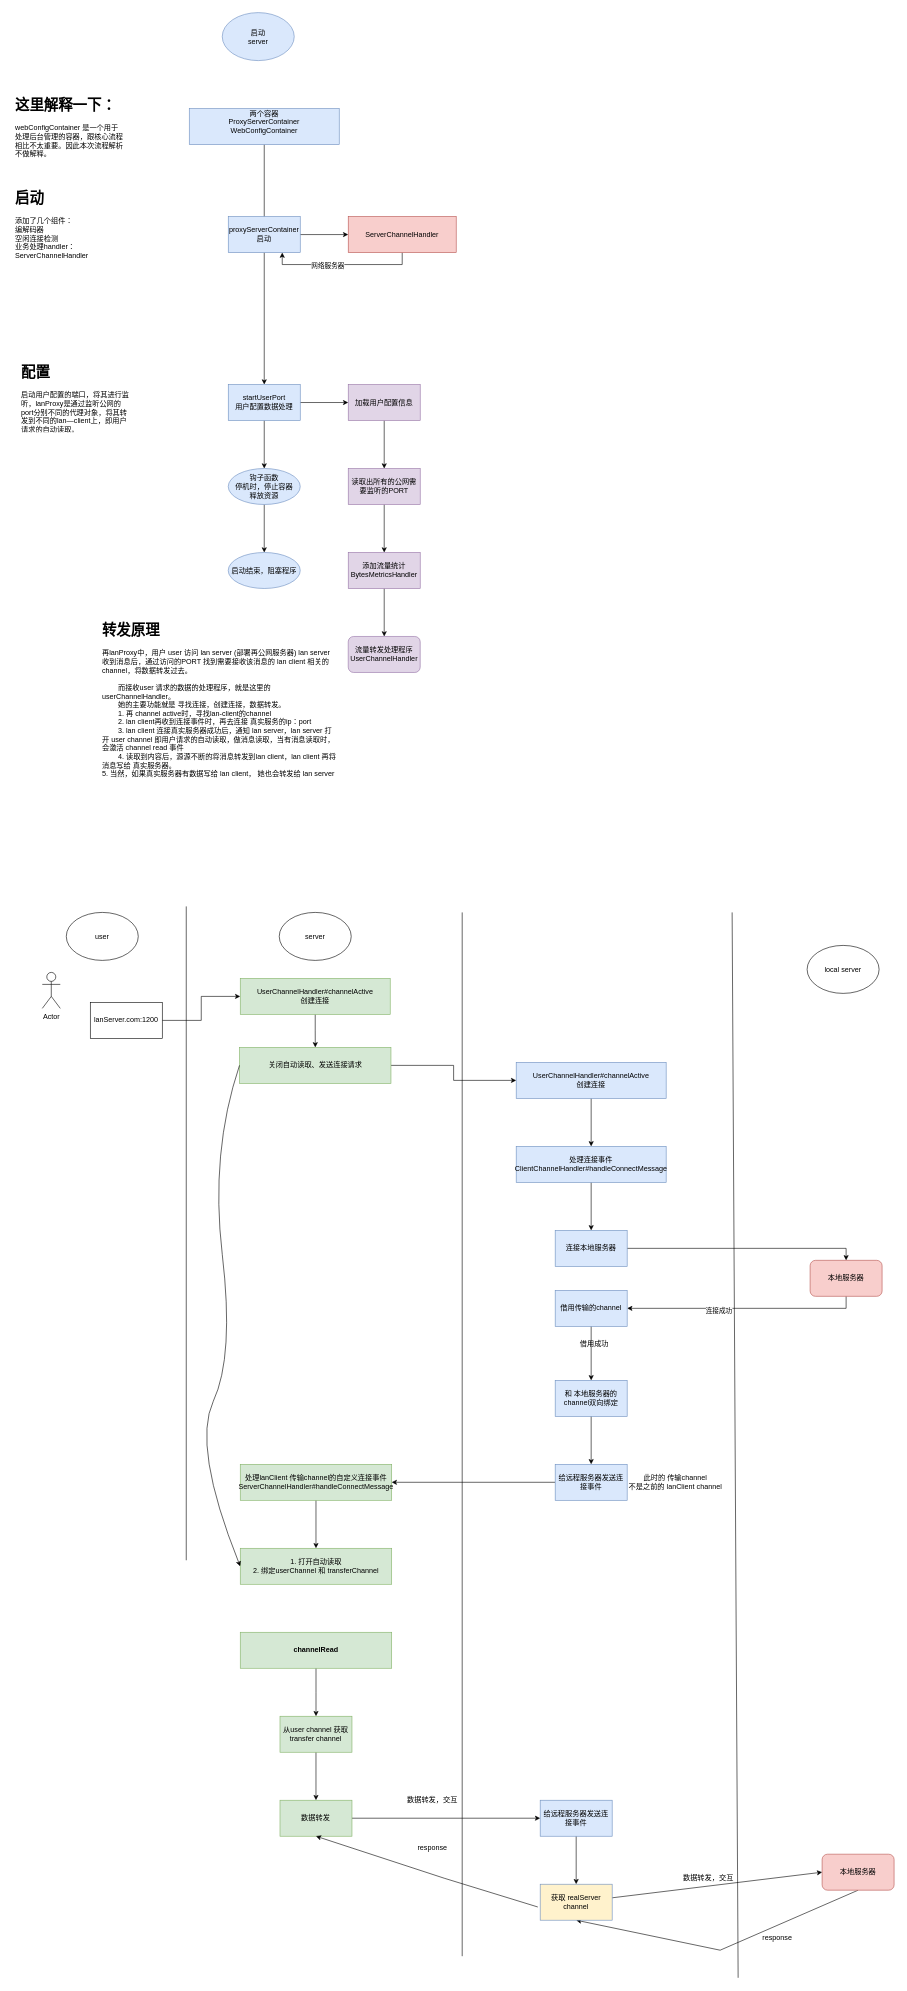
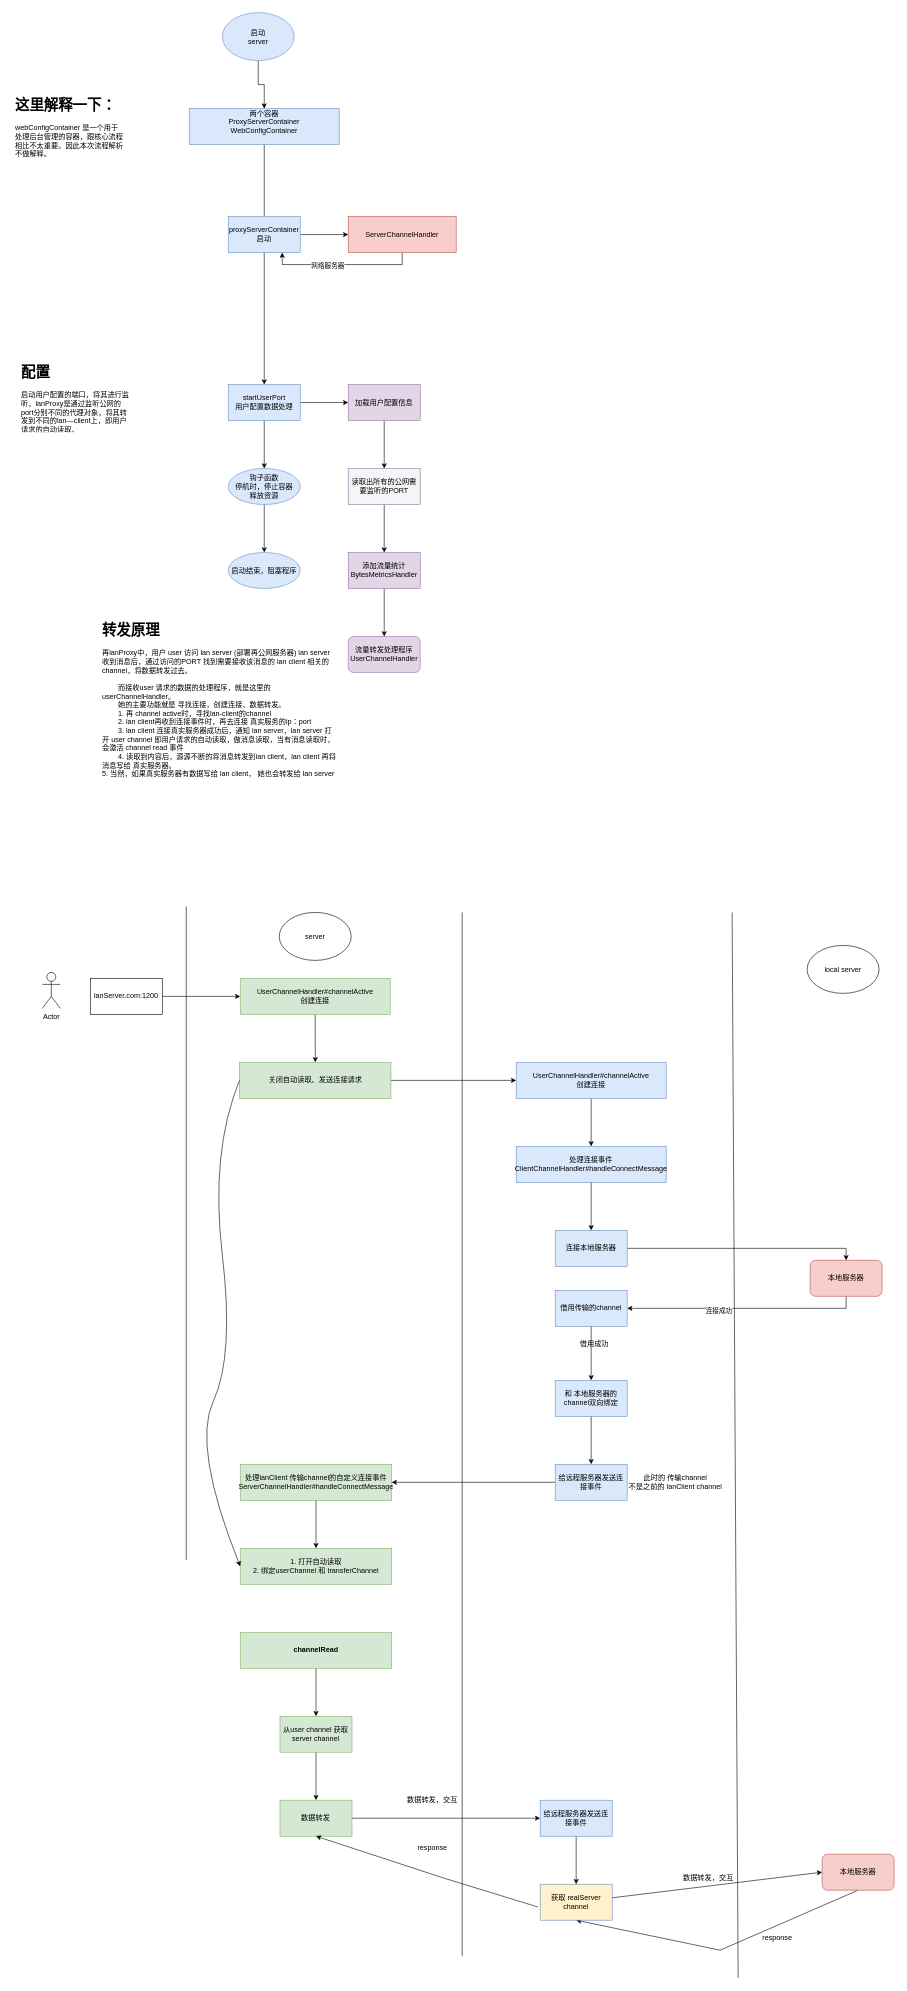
edge "启动 server" -> "两个容器 ProxyServerContainer WebConfigContainer": added
node "启动 添加了几个组件： 编解码器 空闲连接检测 业务处理handler：ServerChannelHandler": removed
node "读取出所有的公网需要监听的PORT": fillcolor #e1d5e7 -> #f5f5f5
node "user": removed
node "lanServer.com:1200": moved (126, 1020) -> (126, 996)
node "关闭自动读取、发送连接请求": moved (315, 1065) -> (315, 1080)
node "从user channel 获取 transfer channel": label "从user channel 获取 transfer channel" -> "从user channel 获取 server channel"
